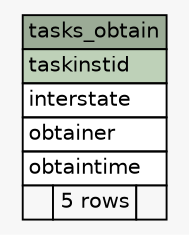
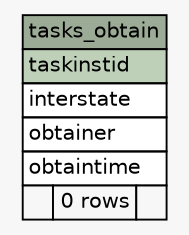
node "tasks_obtain": text "5 rows" -> "0 rows"
